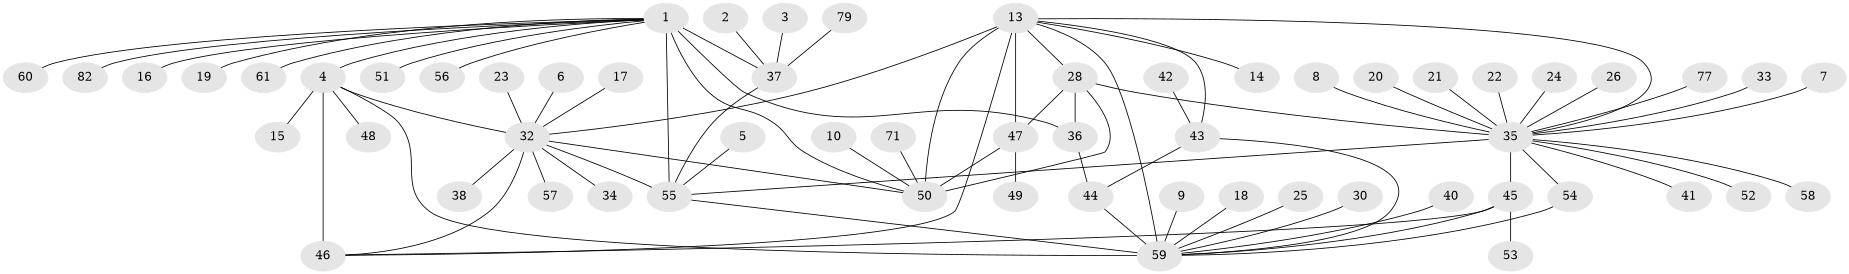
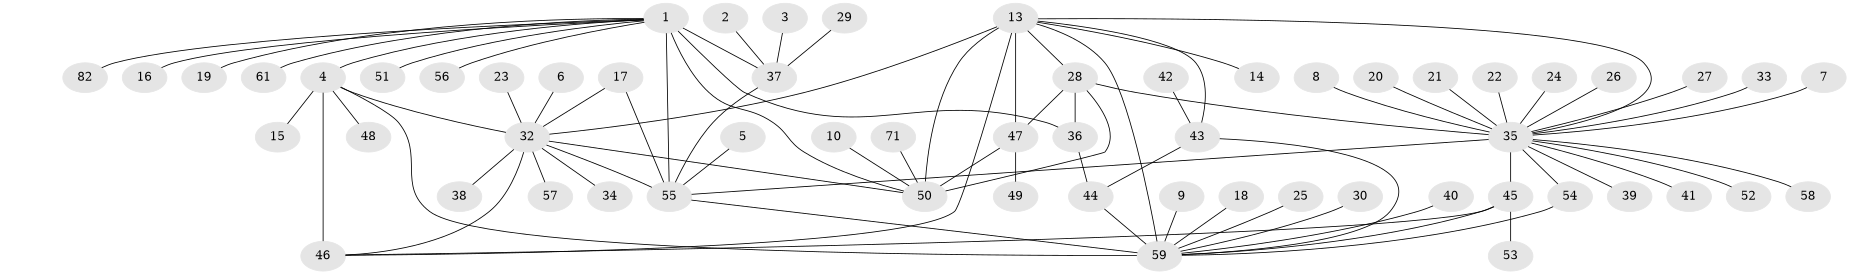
node "79": label "79" -> "29"
node "60": removed
node "77": label "77" -> "27"
edge "17" -- "55": added
node "39": added
